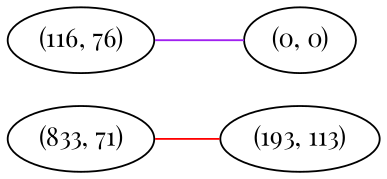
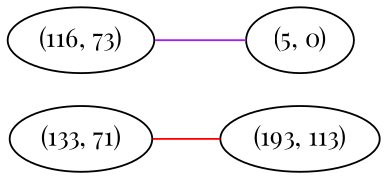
node "(116, 76)": label "(116, 76)" -> "(116, 73)"
node "(0, 0)": label "(0, 0)" -> "(5, 0)"
node "(833, 71)": label "(833, 71)" -> "(133, 71)"
